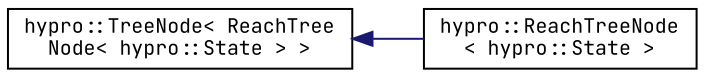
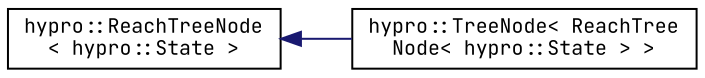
edge "hypro::ReachTreeNode < hypro::State >" -> "hypro::TreeNode< ReachTree Node< hypro::State > >": reversed
